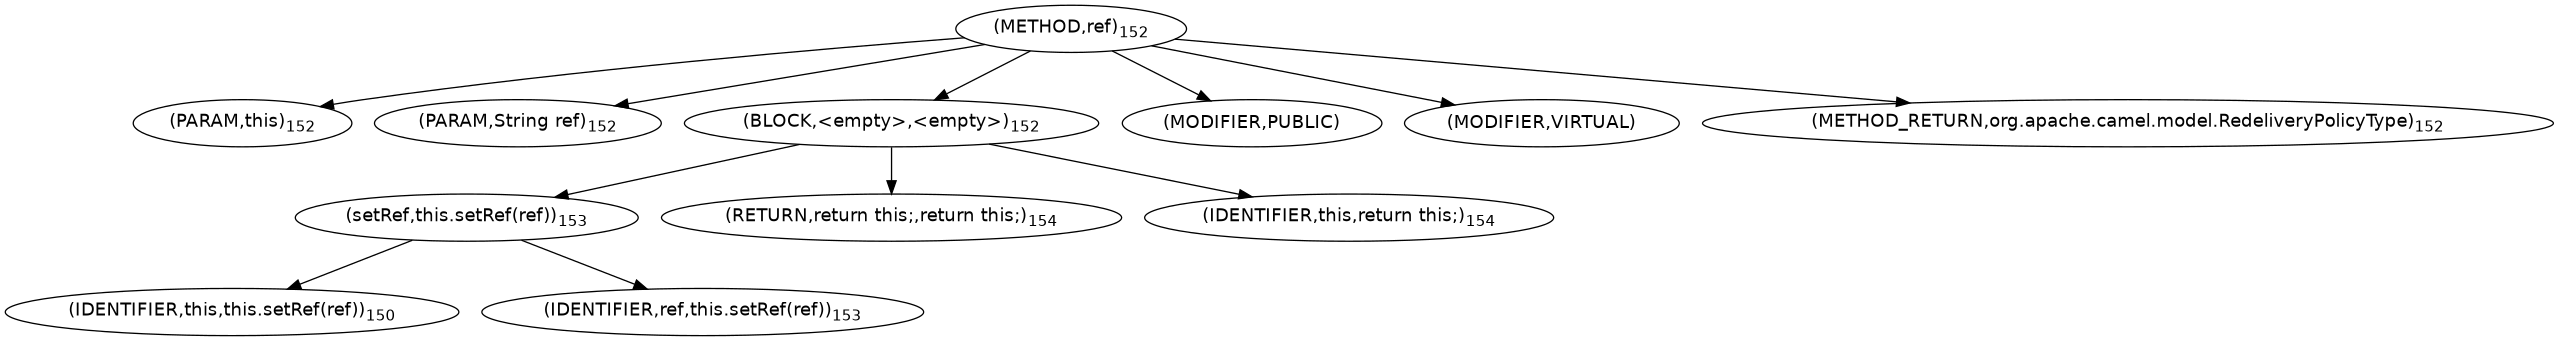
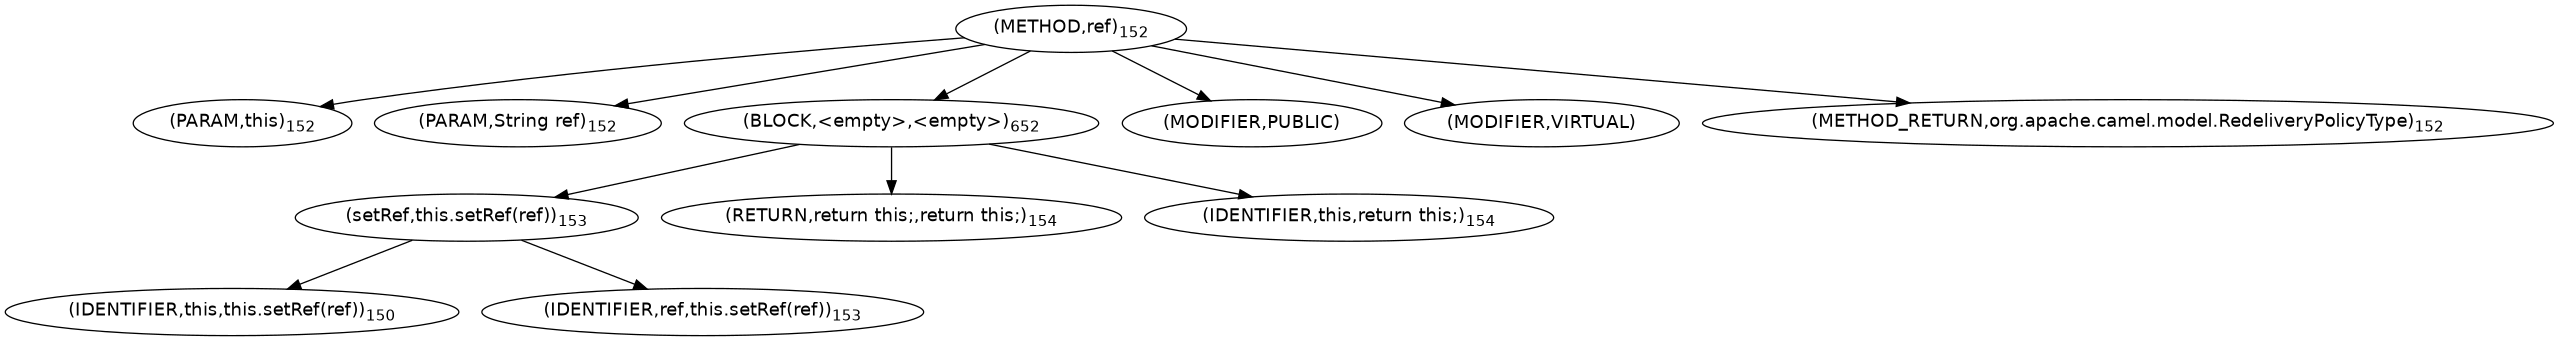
node "(BLOCK,<empty>,<empty>)": text "152" -> "652"
